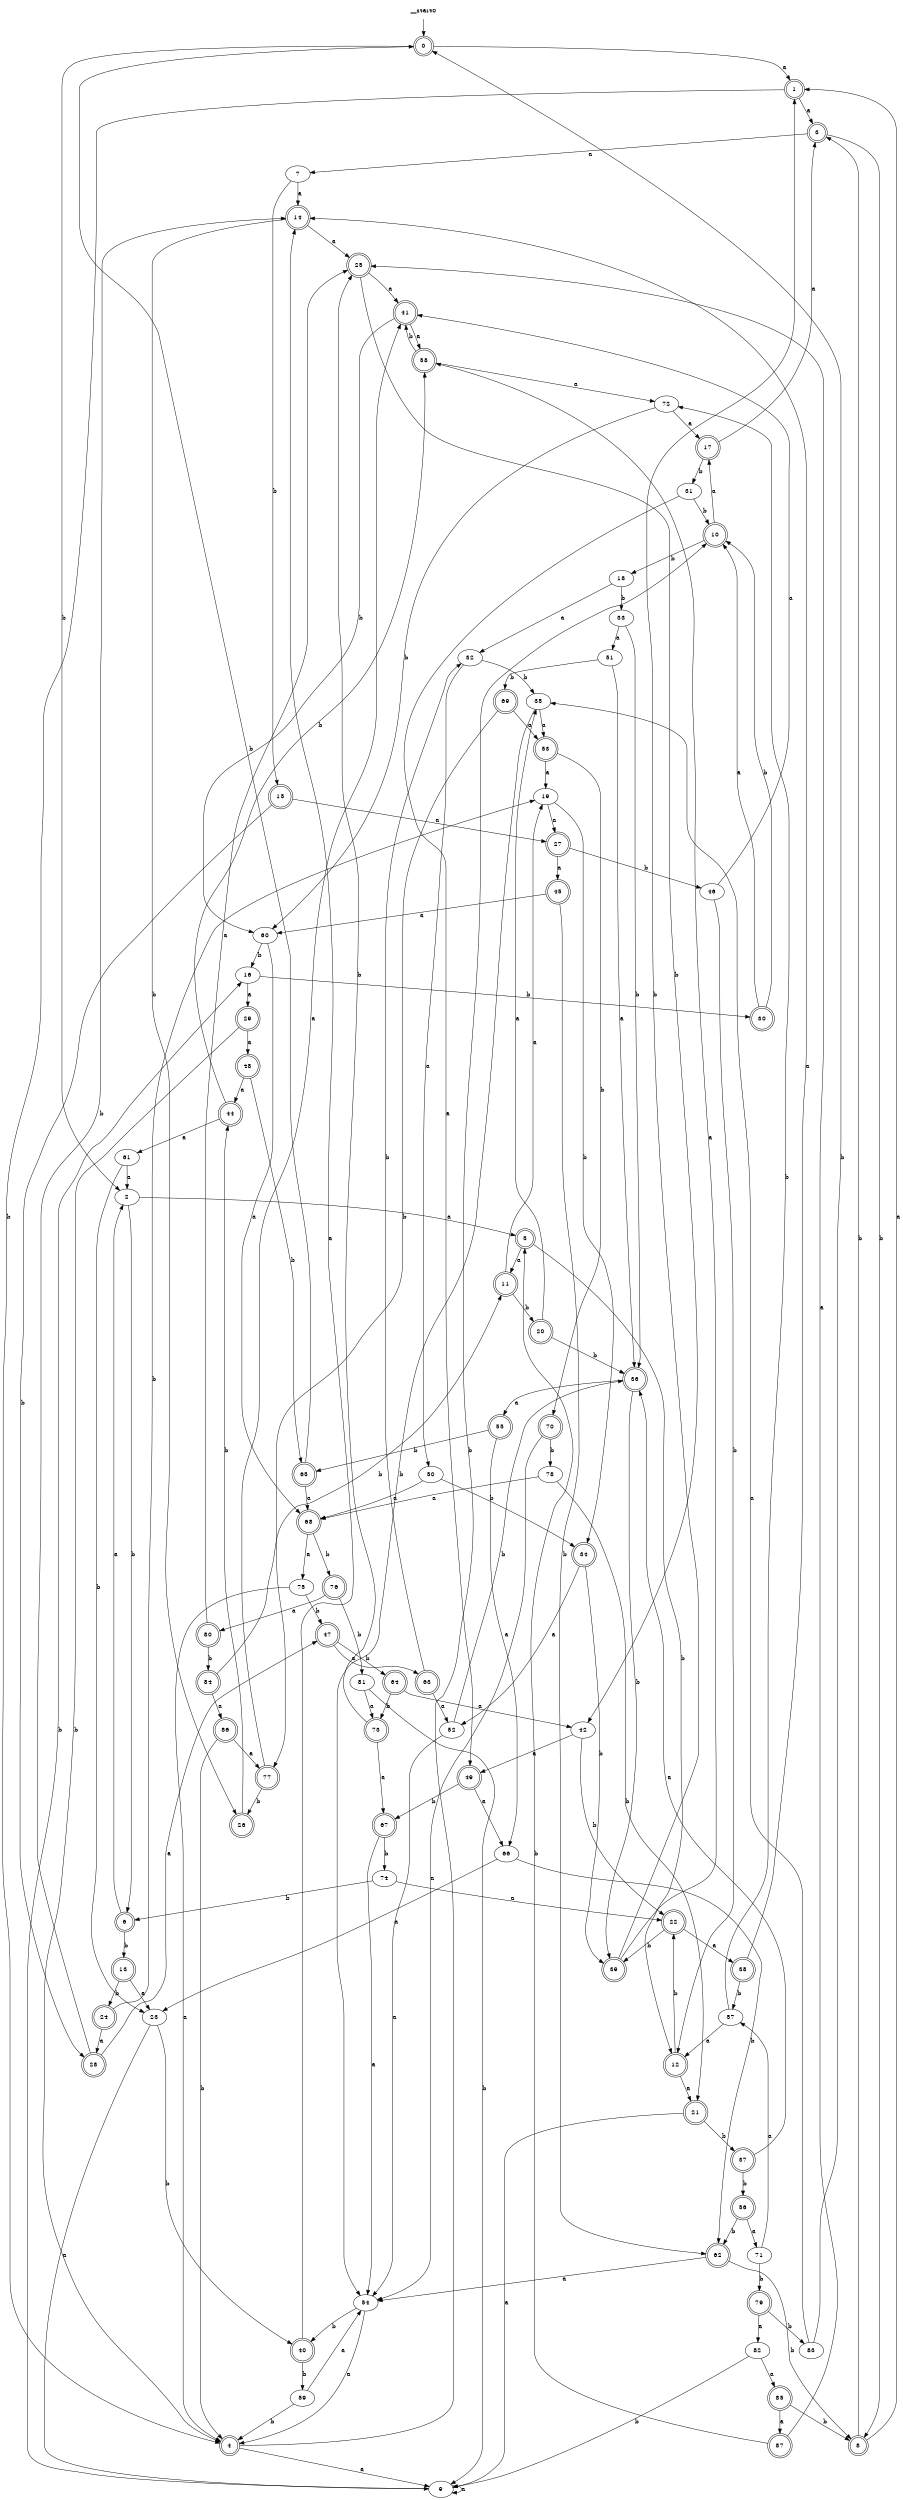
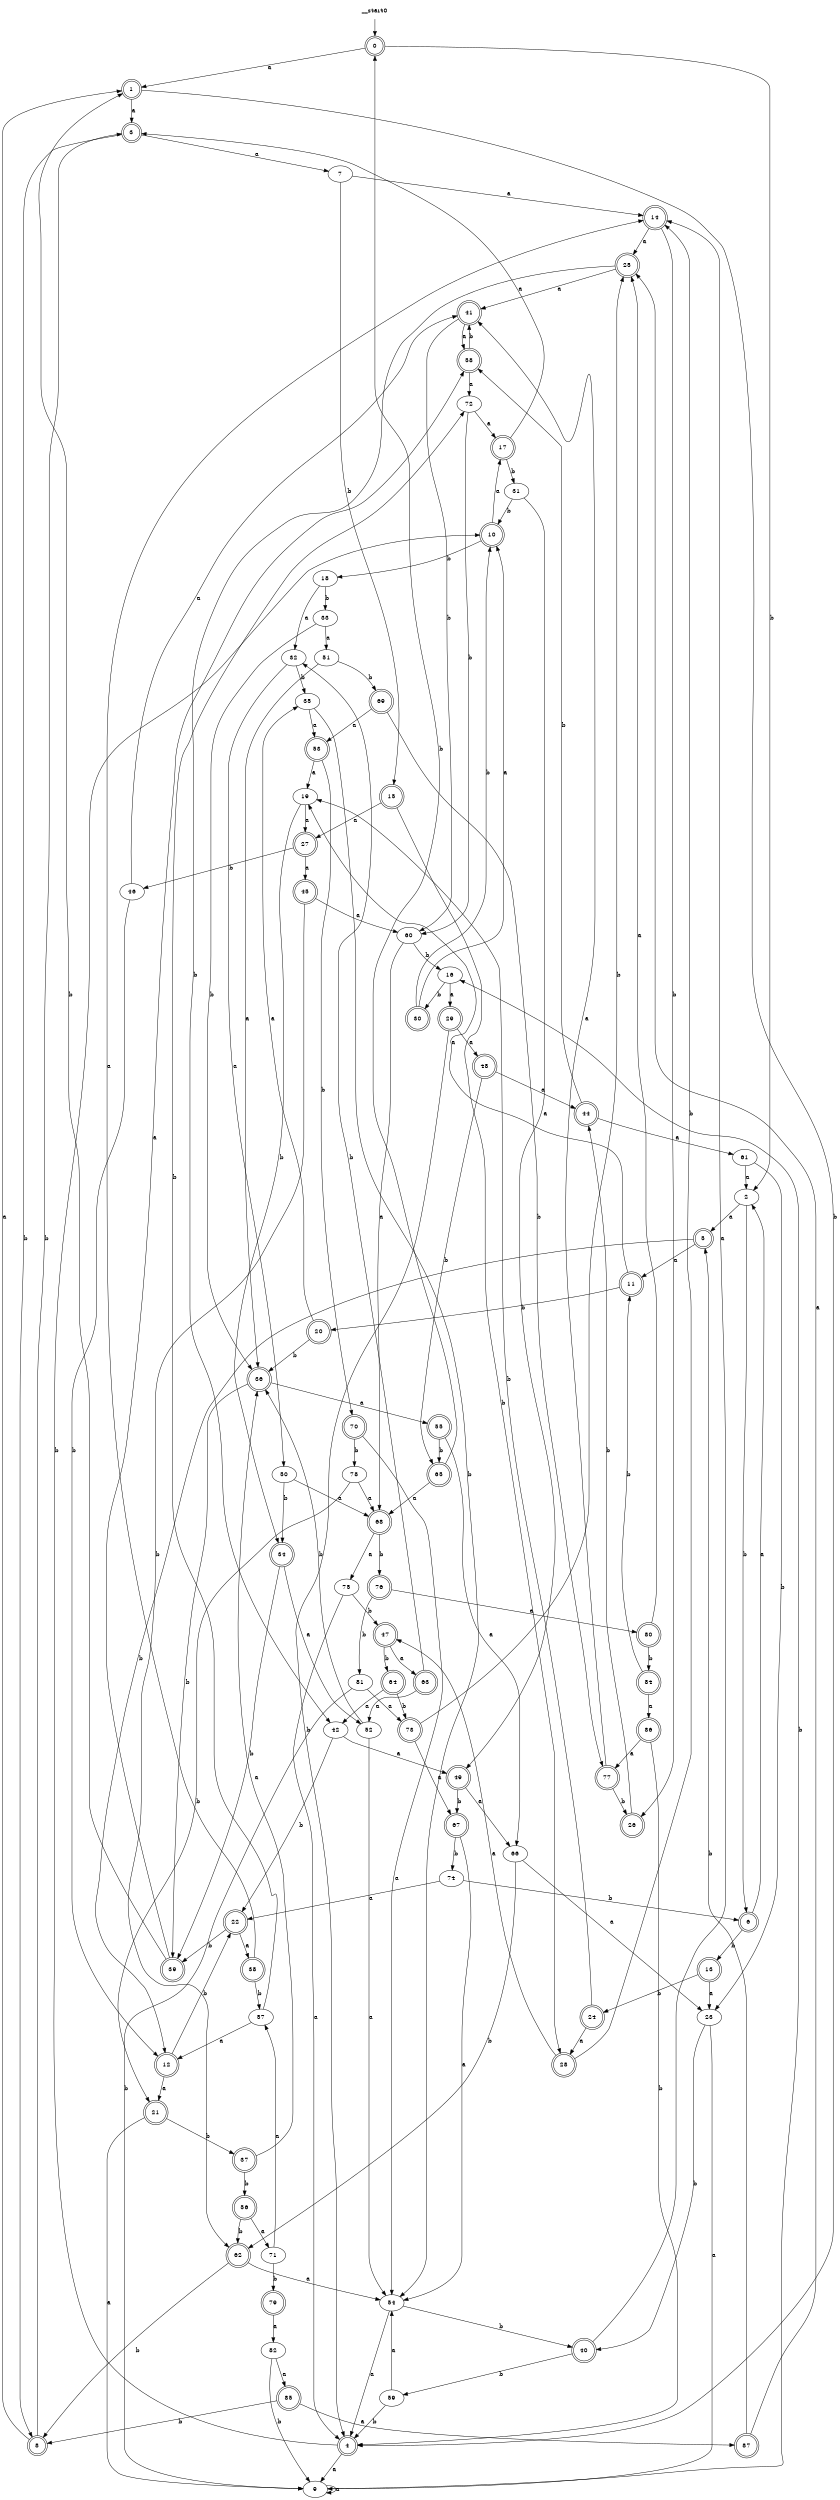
node "83": removed
